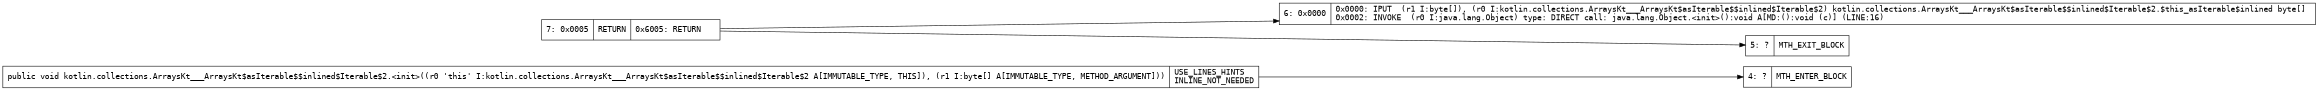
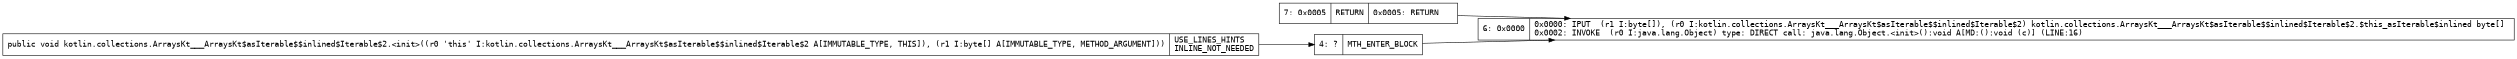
node "7: 0x0005": text "0x6005: RETURN" -> "0x0005: RETURN"
edge "4: ?" -> "6: 0x0000": added
node "5: ?": removed
